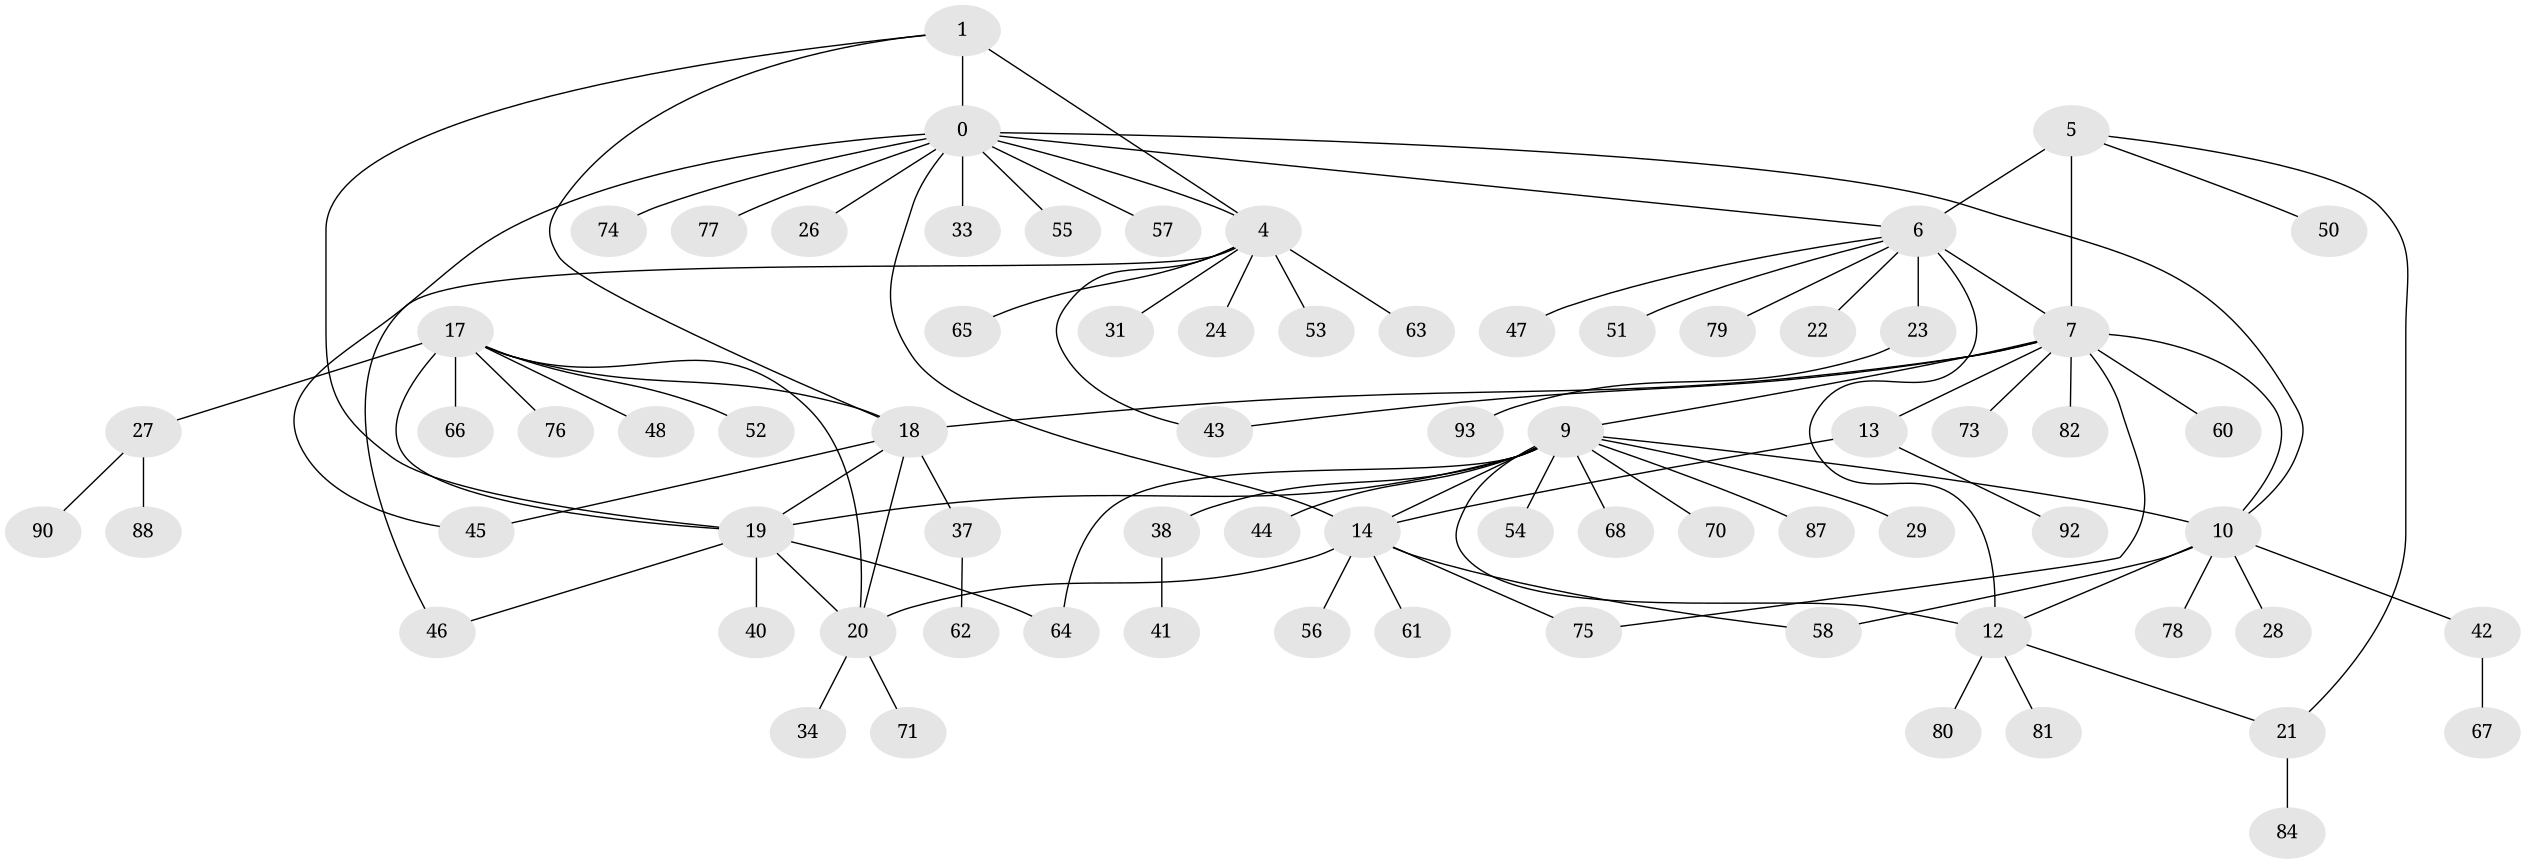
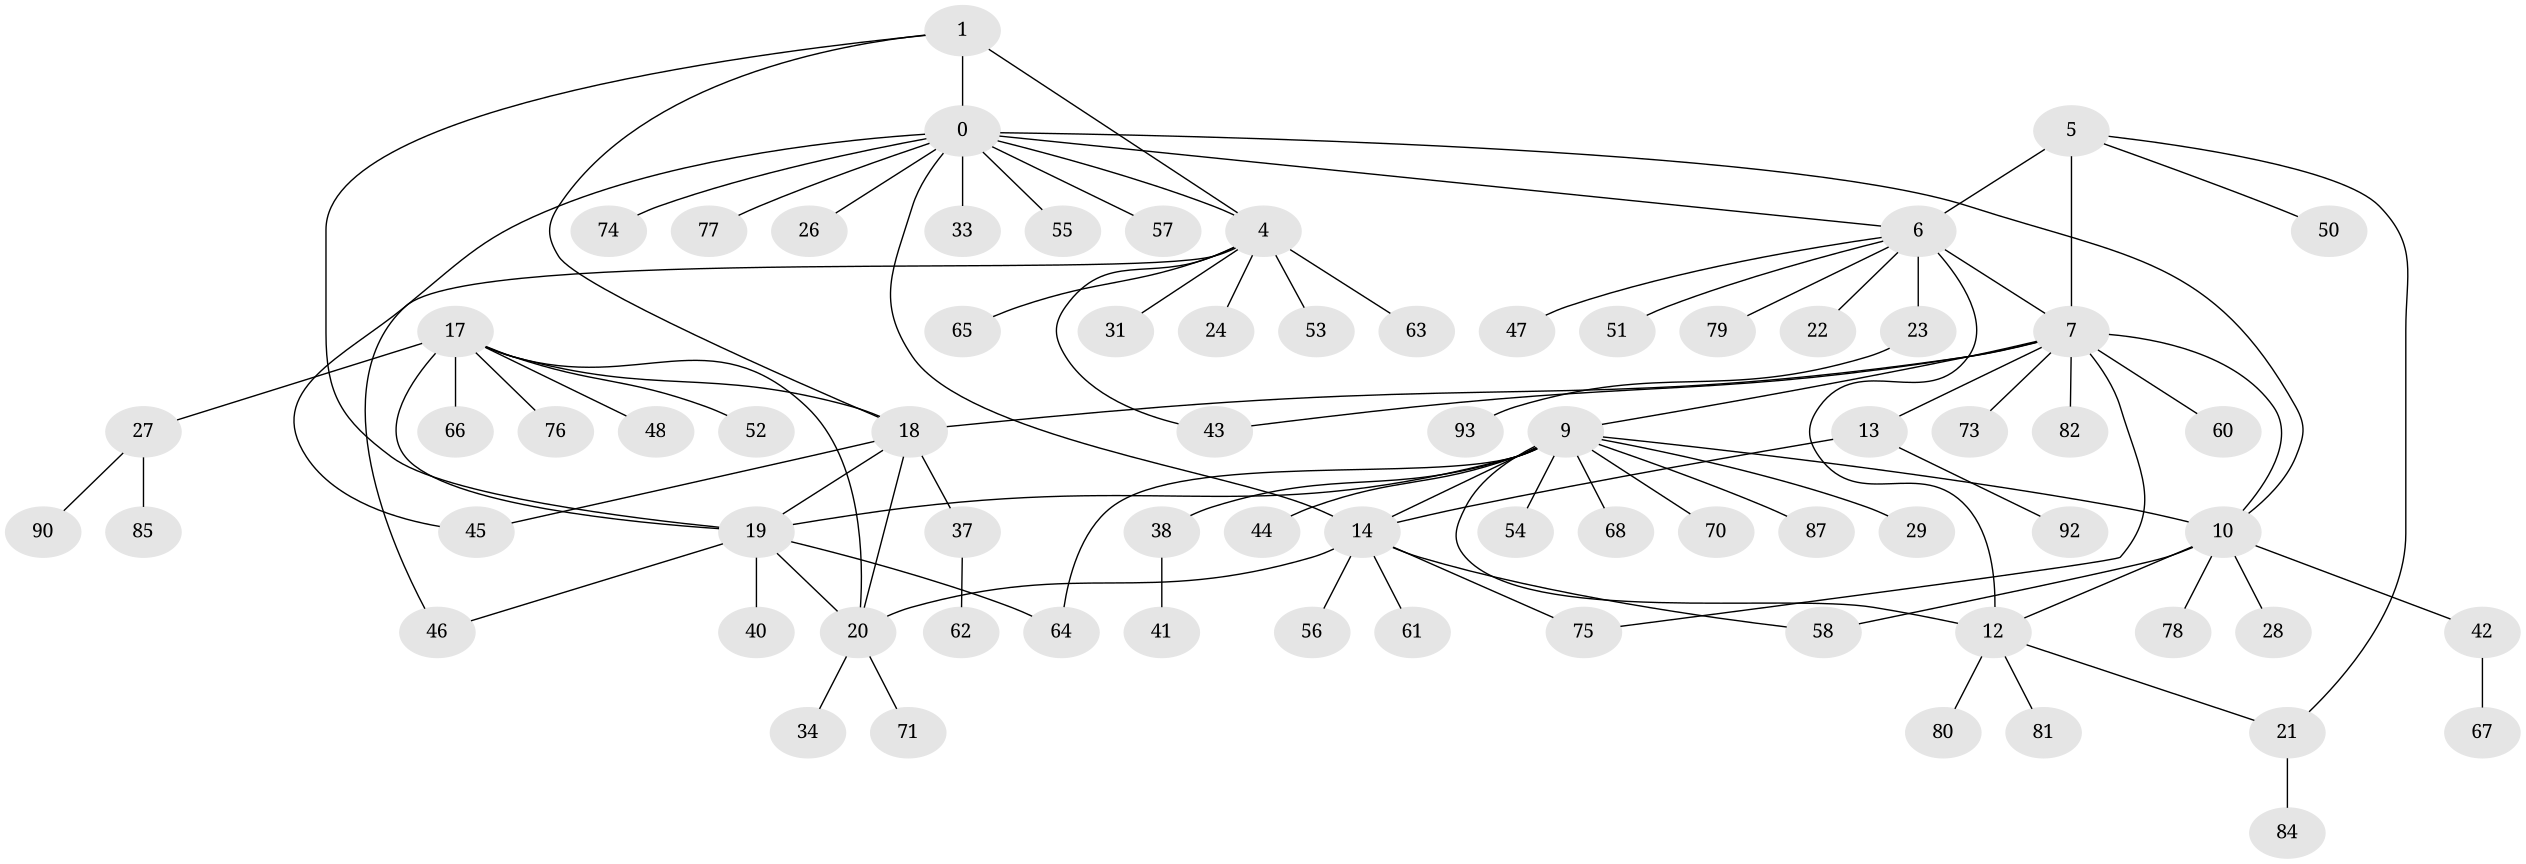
node "88": label "88" -> "85"
